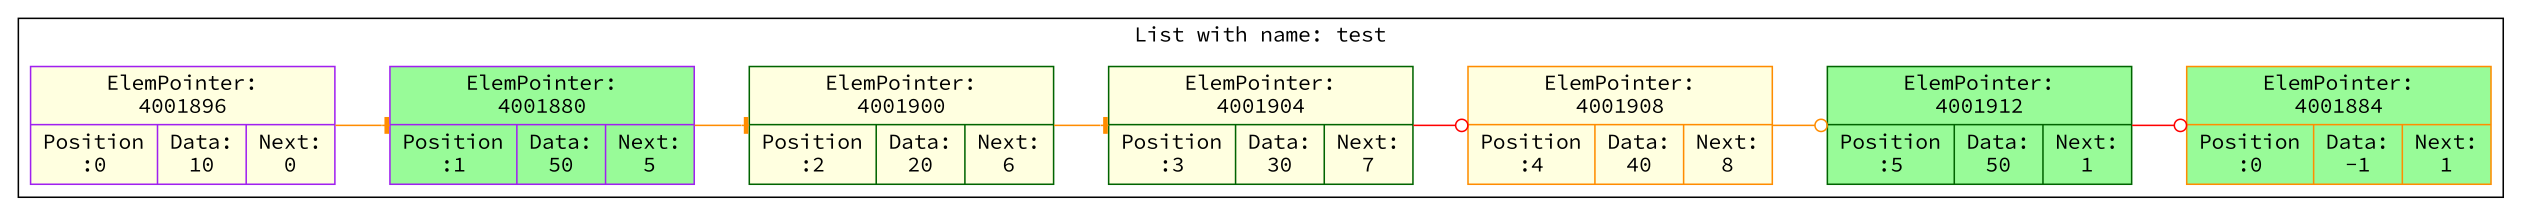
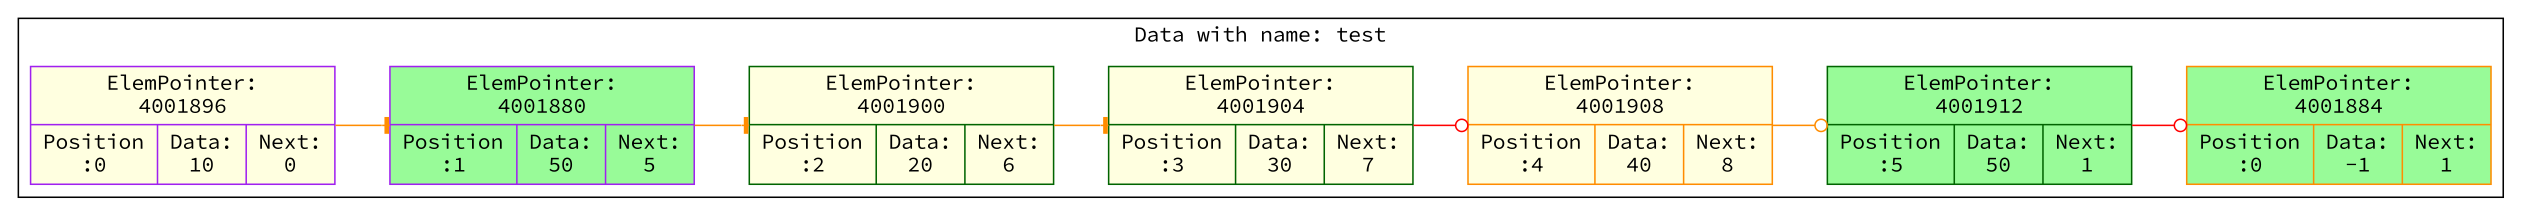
cluster "List with name: test": label "List with name: test" -> "Data with name: test"
